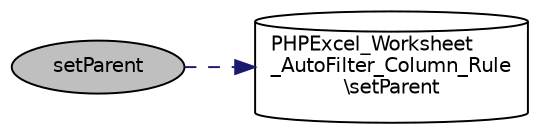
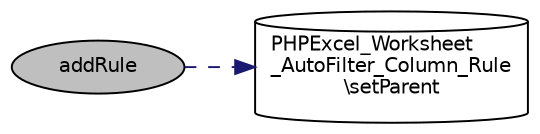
node "setParent": label "setParent" -> "addRule"
